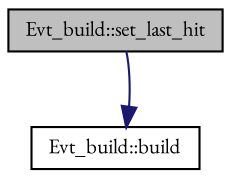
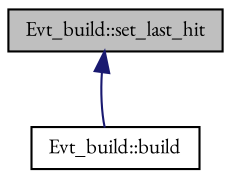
edge "Evt_build::set_last_hit" -> "Evt_build::build": reversed
